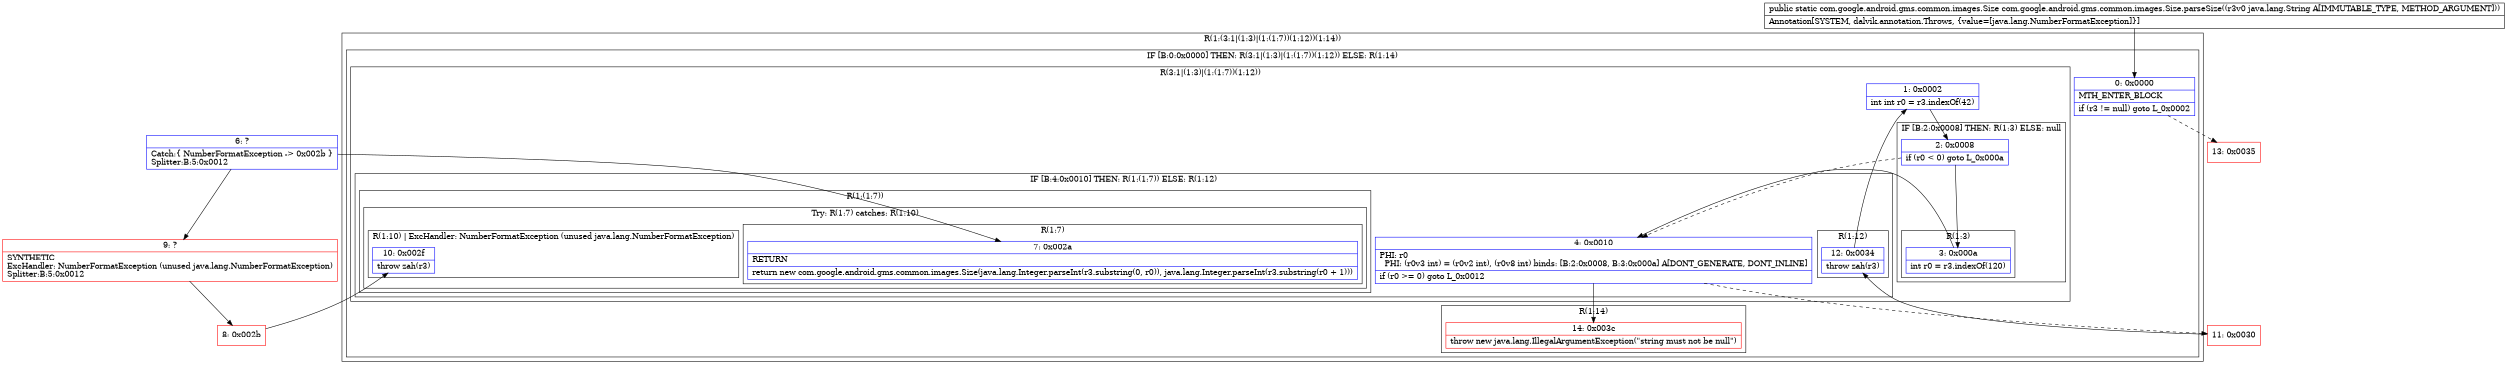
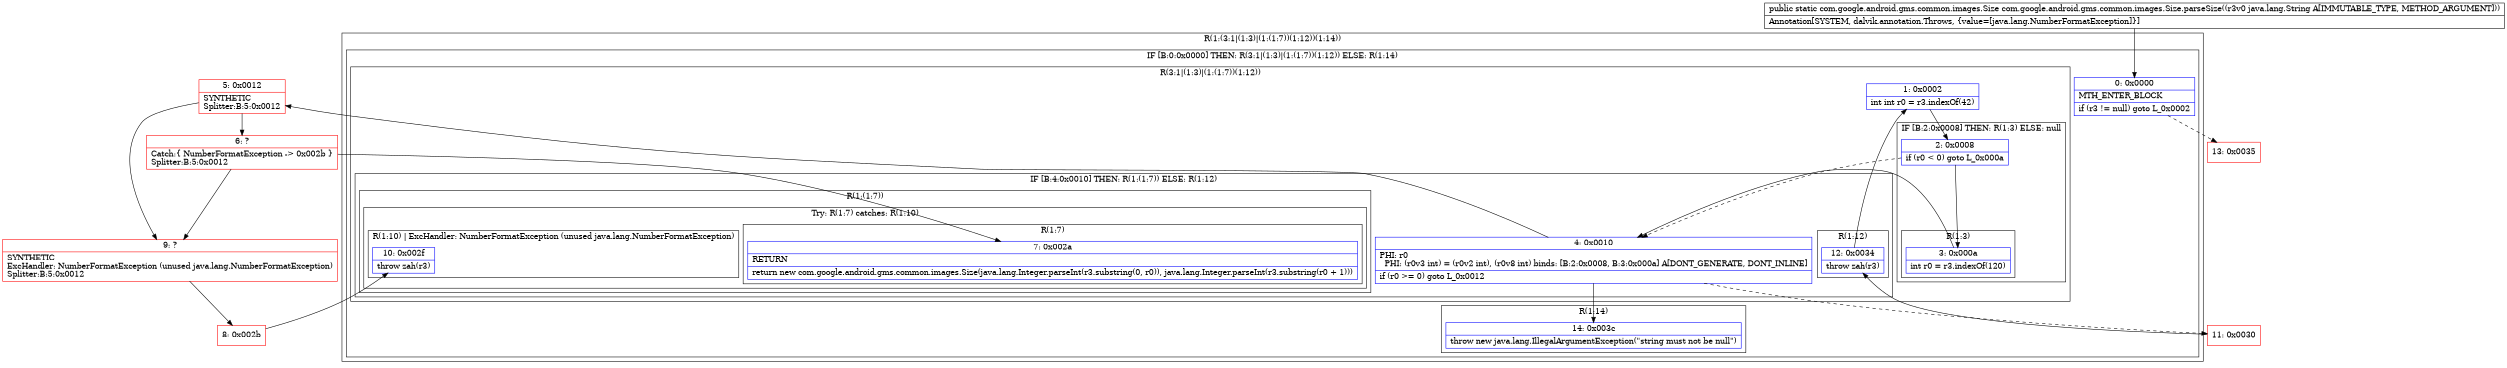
node "5: 0x0012": added
node "6: ?": color blue -> red
node "14: 0x003c": color red -> blue
